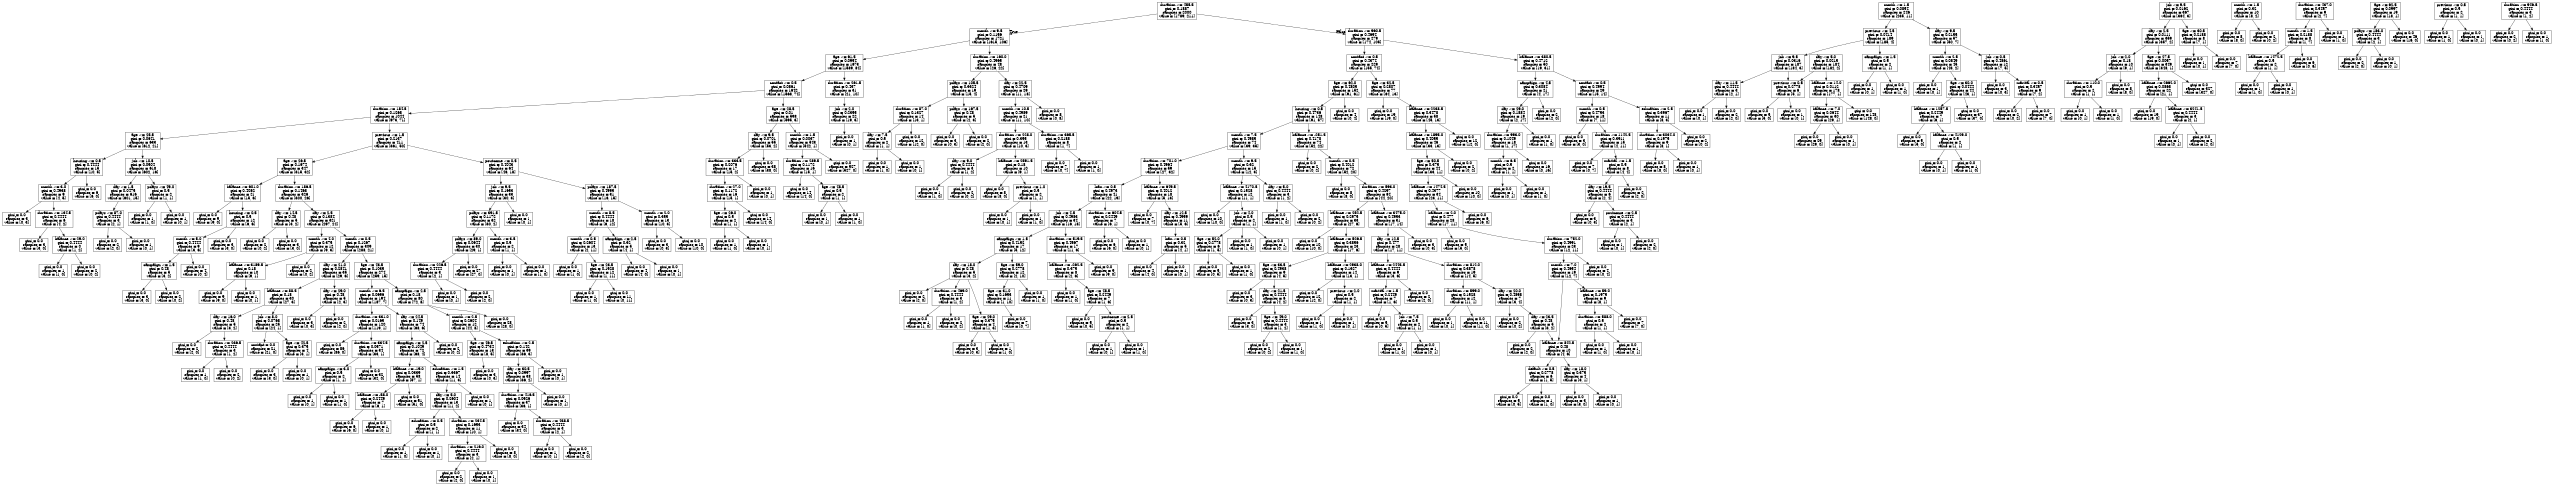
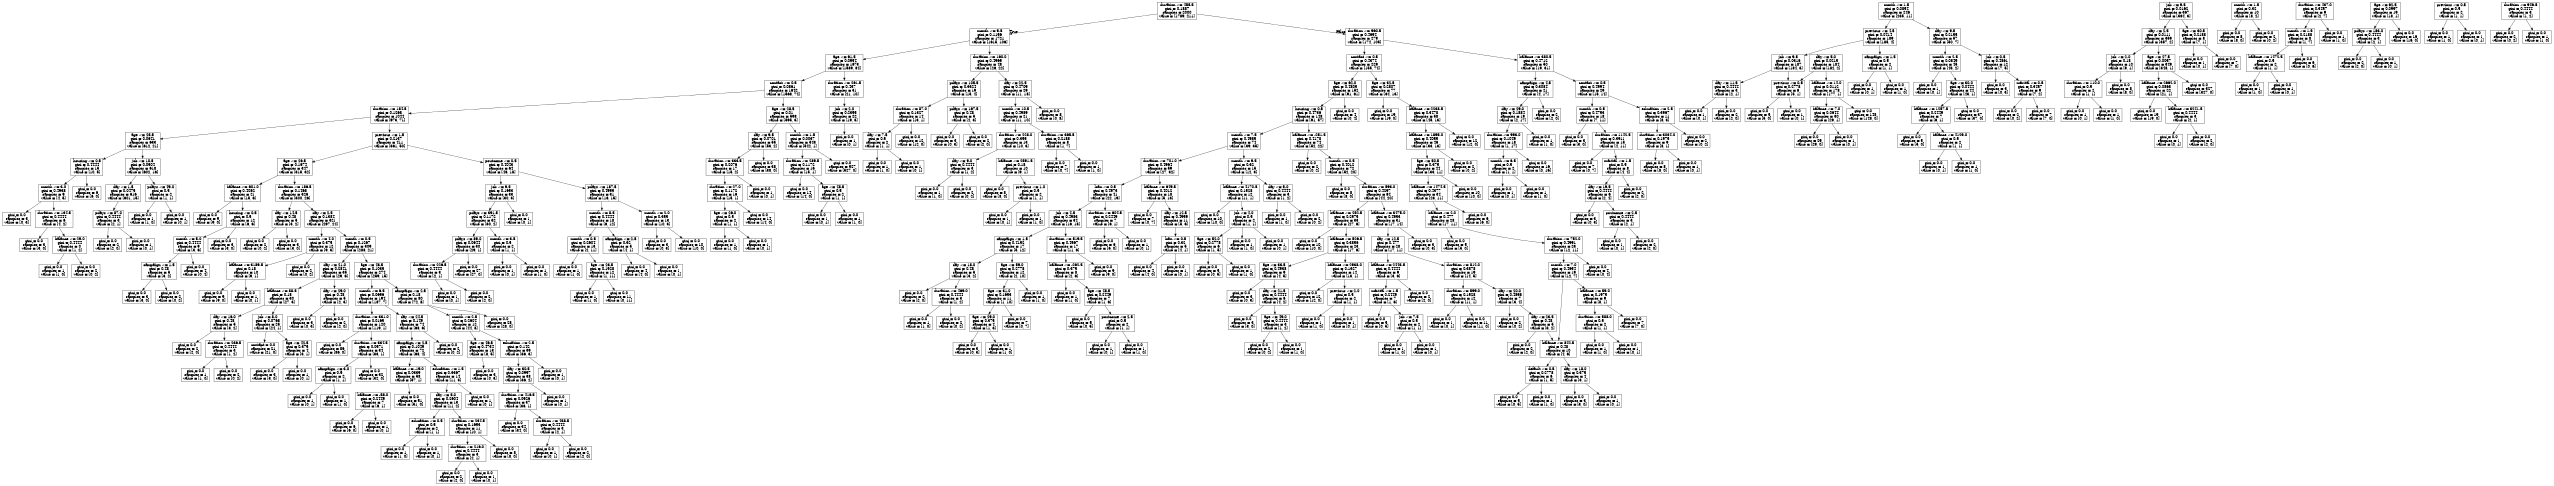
node "gini = 0.0 samples = 46 value = [16, 0]": label "gini = 0.0 samples = 46 value = [16, 0]" -> "gini = 0.0 samples = 16 value = [16, 0]"
edge "duration <= 228.0 gini = 0.355 samples = 13 value = [10, 3]" -> "balance <= 2591.5 gini = 0.18 samples = 10 value = [9, 1]": removed
edge "day <= 18.0 gini = 0.48 samples = 5 value = [3, 2]" -> "age <= 29.0 gini = 0.375 samples = 4 value = [1, 3]": now "age <= 31.0 gini = 0.1653 samples = 11 value = [1, 10]" -> "age <= 29.0 gini = 0.375 samples = 4 value = [1, 3]"
edge "balance <= -19.0 gini = 0.0339 samples = 58 value = [57, 1]" -> "balance <= -58.0 gini = 0.2449 samples = 7 value = [6, 1]": removed
